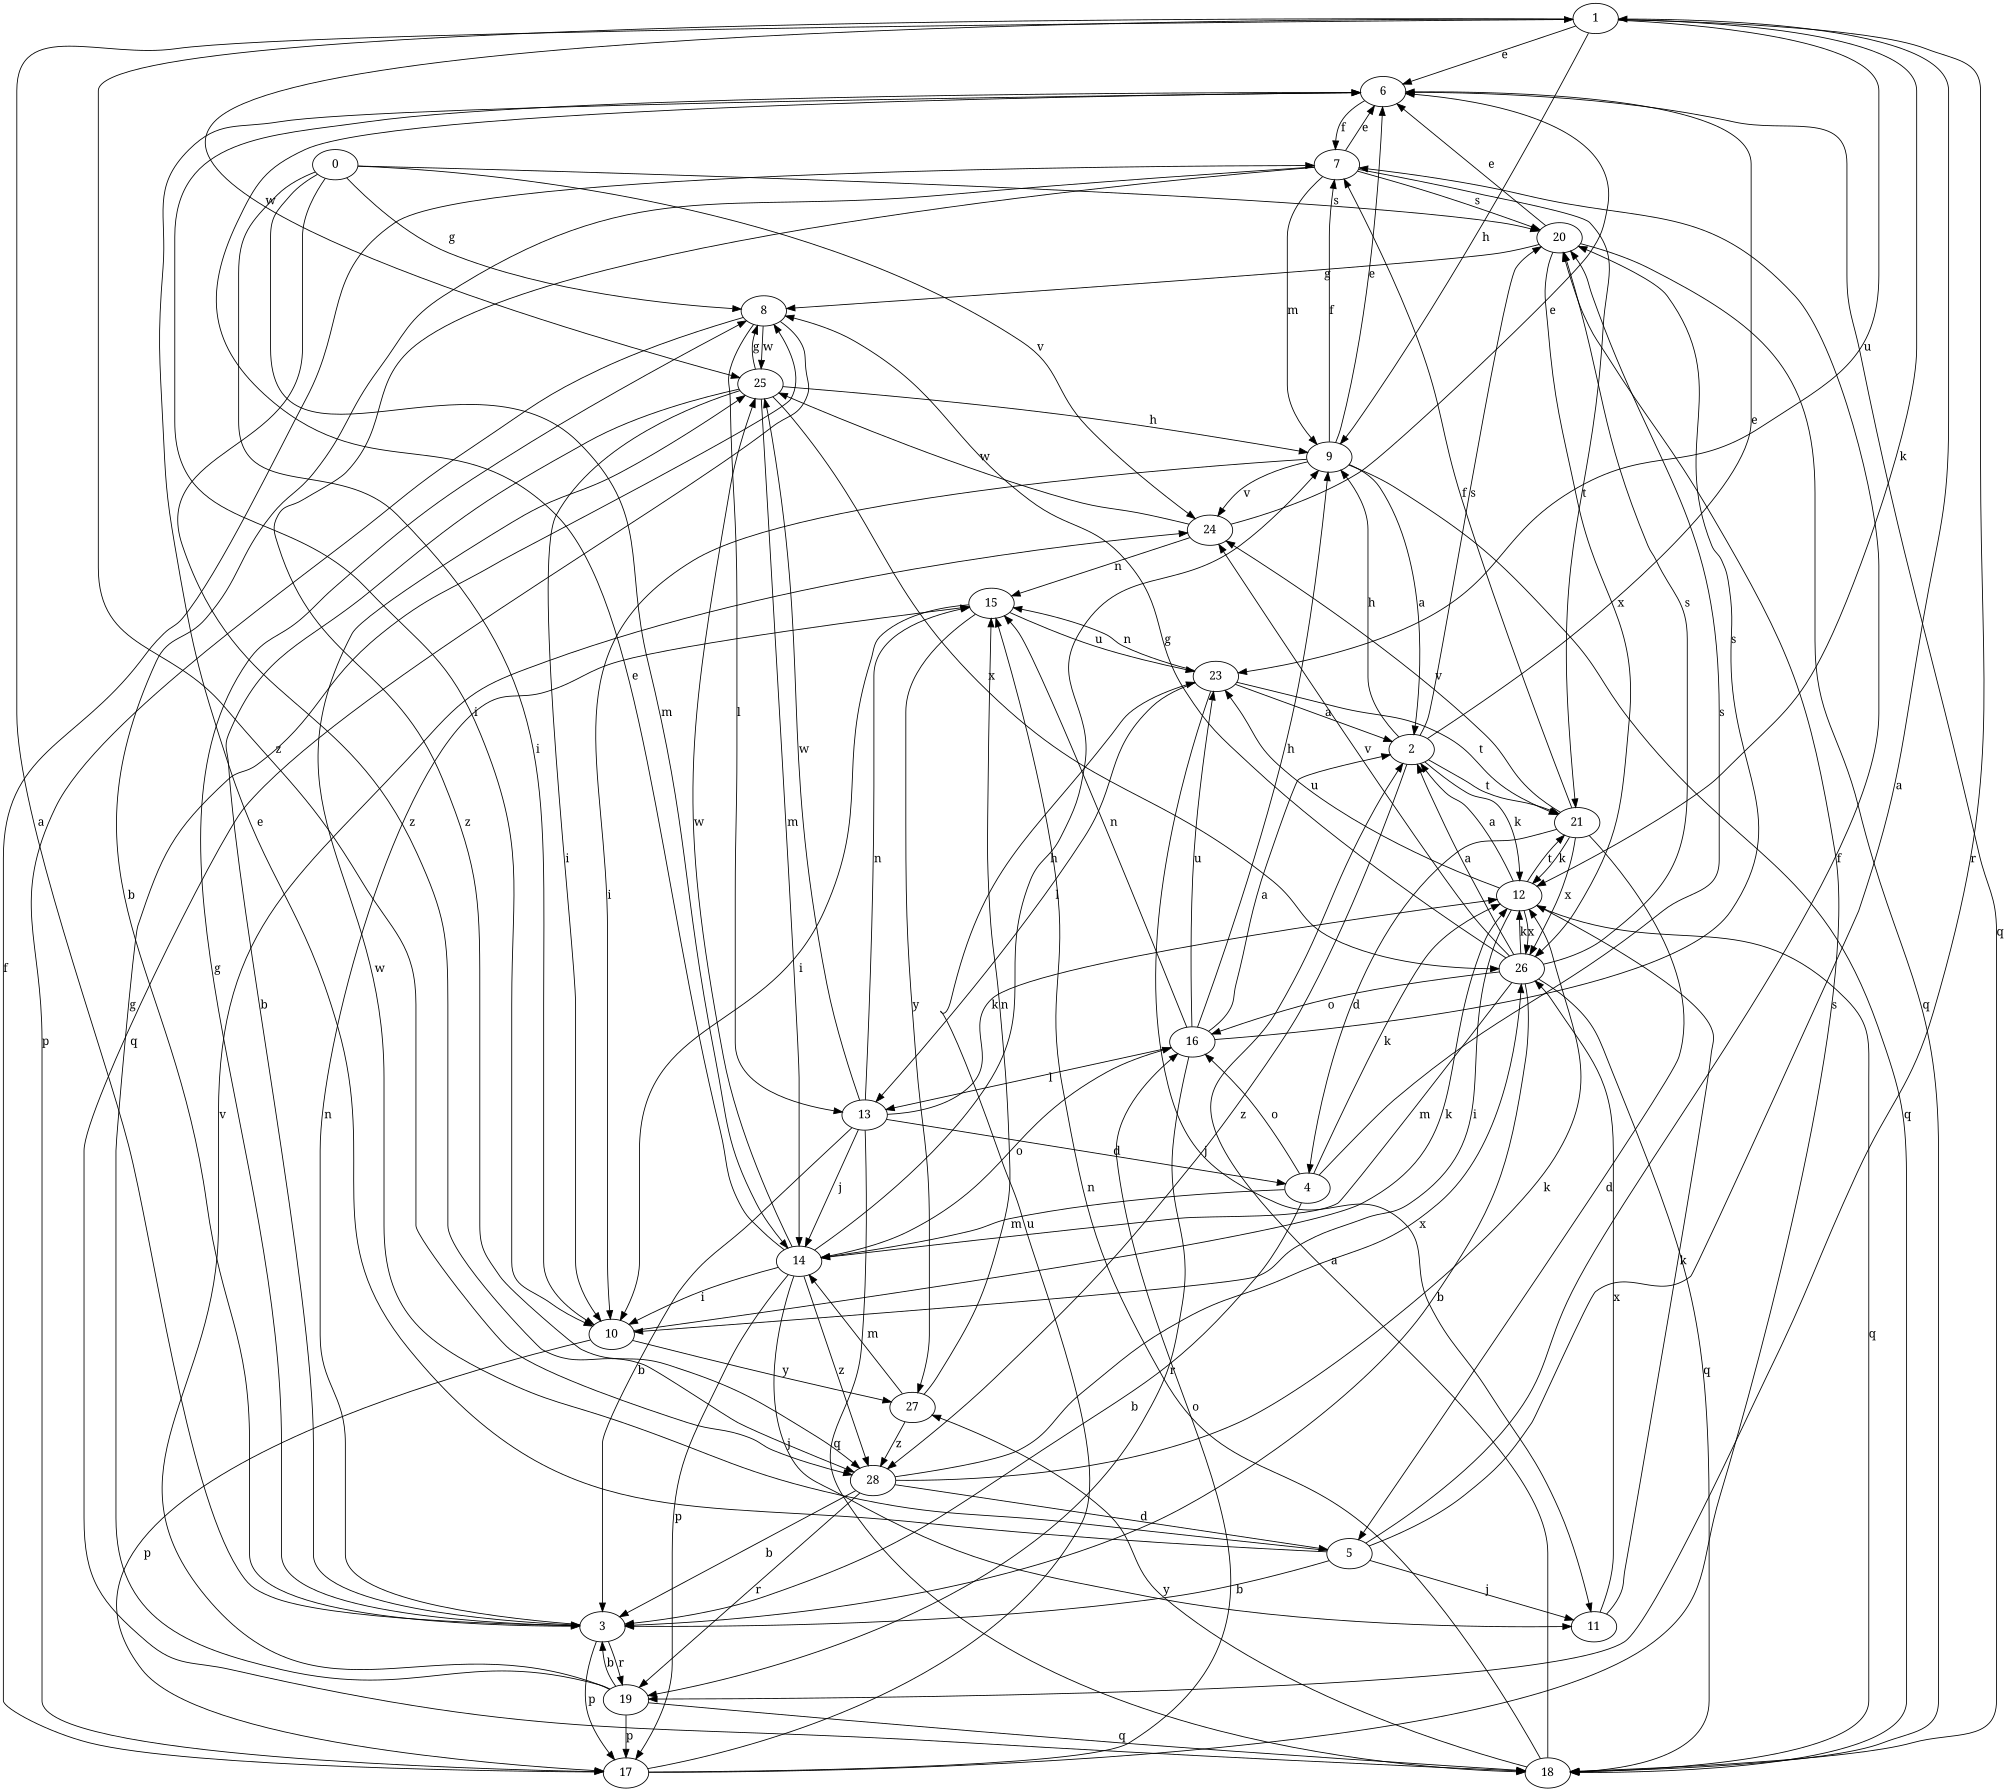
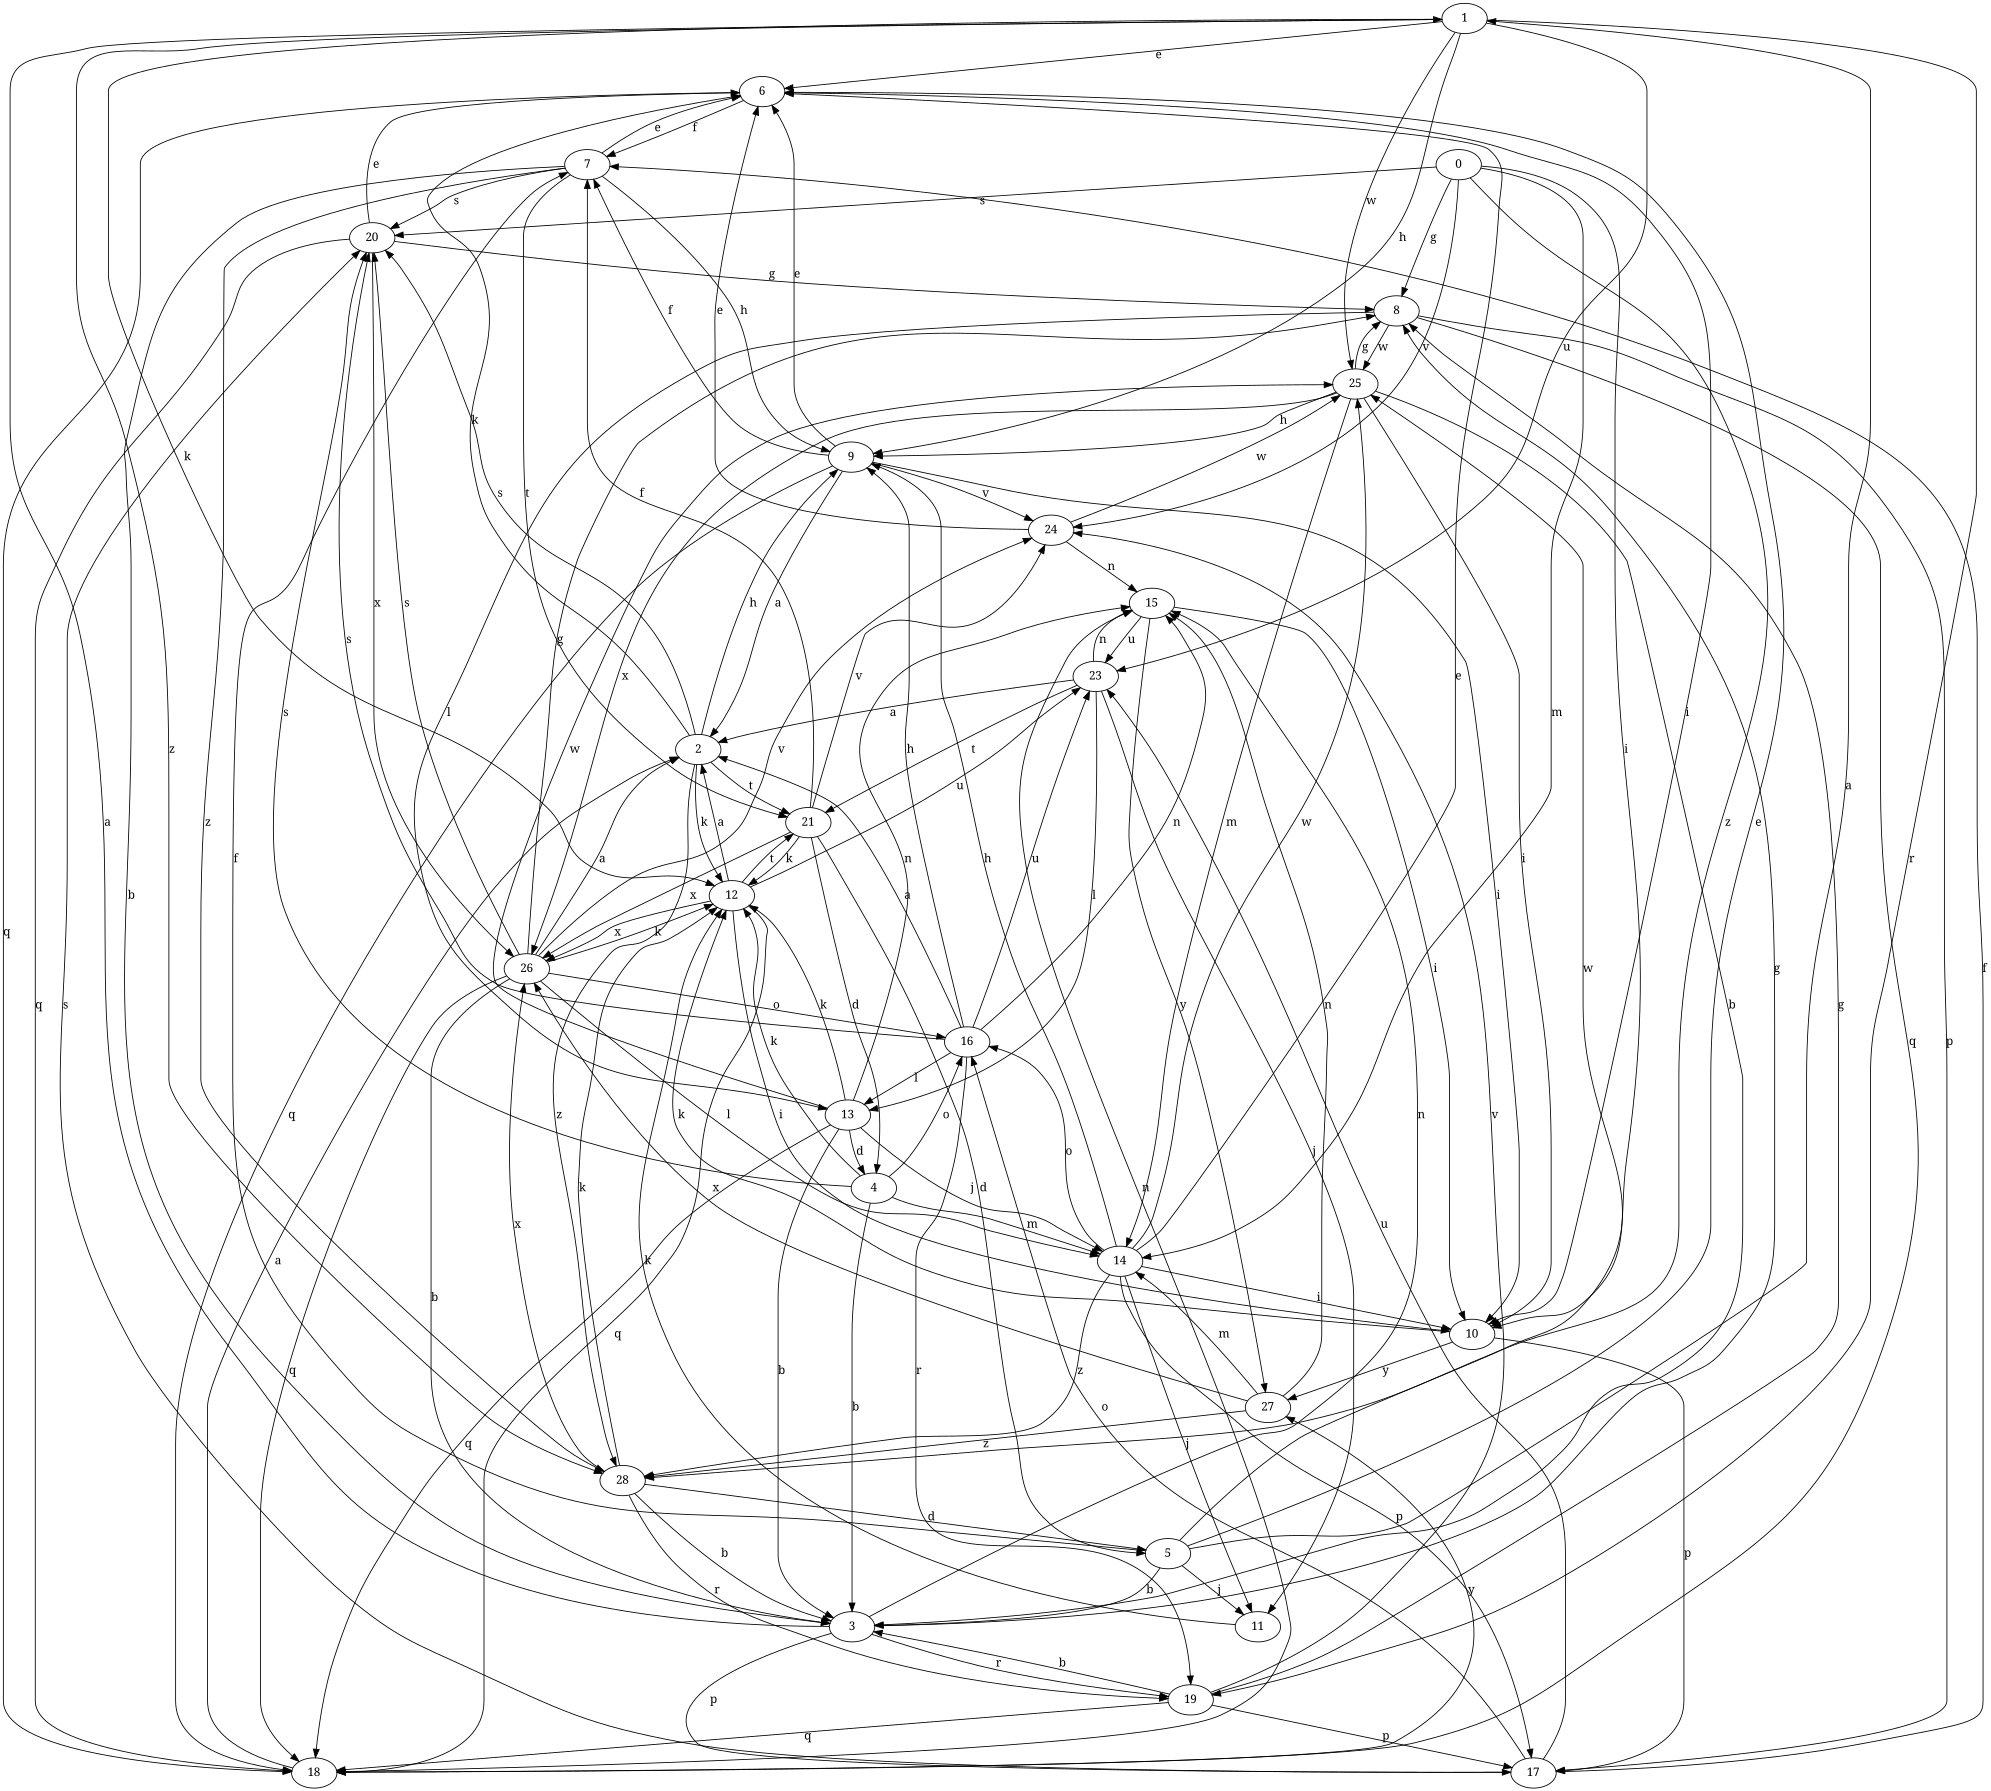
edge "7" -> "9": label "m" -> "h"
edge "2" -> "6": label "e" -> "k"
edge "26" -> "14": label "m" -> "l"
edge "11" -> "26": now "27" -> "26"
